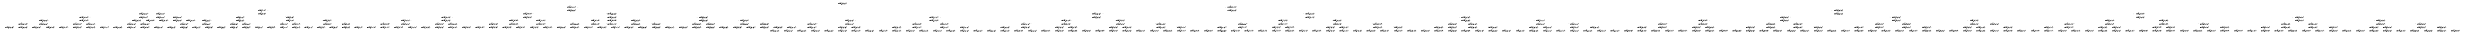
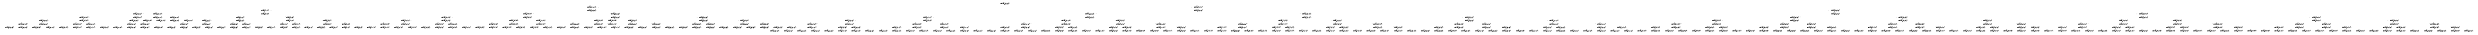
node "Node{data=[9765, 9765]}": added
node "Node{data=[7553, 7553]}": added
